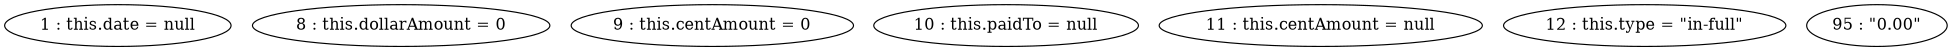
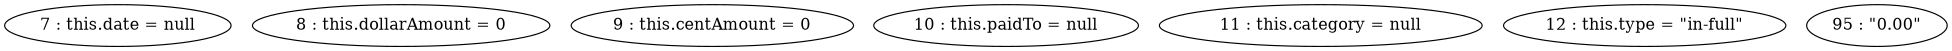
node "1 : this.date = null": label "1 : this.date = null" -> "7 : this.date = null"
node "11 : this.centAmount = null": label "11 : this.centAmount = null" -> "11 : this.category = null"
